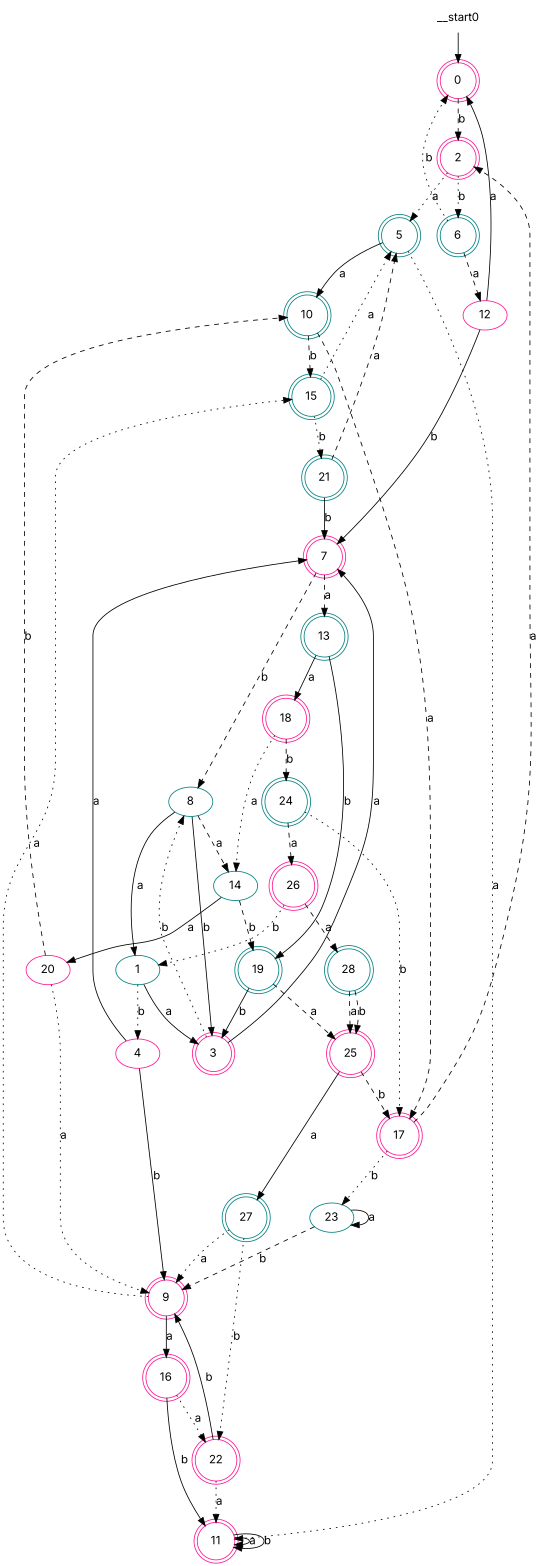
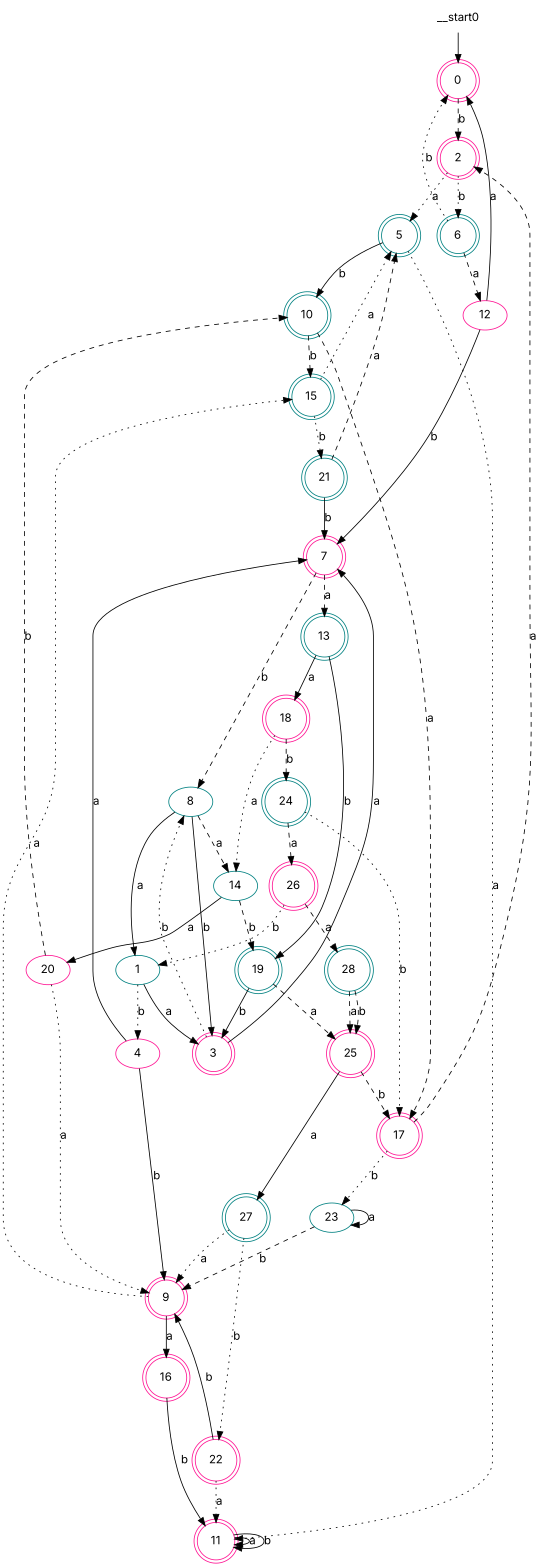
edge "5" -> "10": label "a" -> "b"
edge "16" -> "22": removed, label "a"
